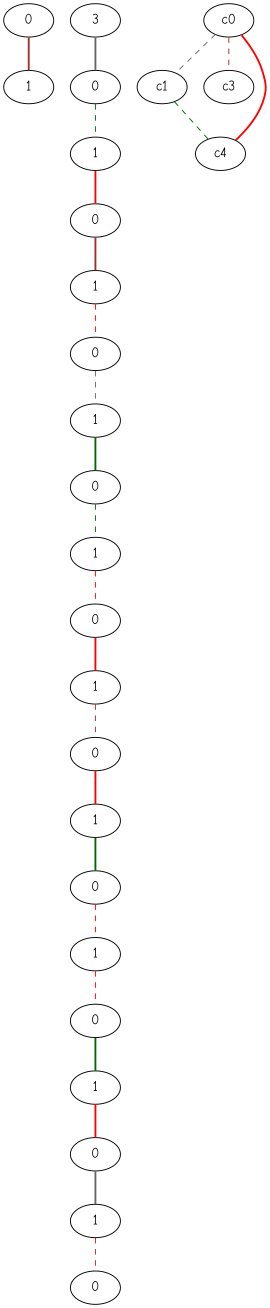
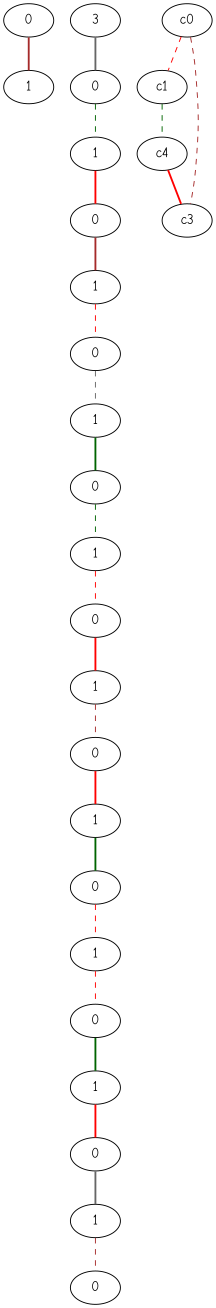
edge "c0" -- "c1": color gray40 -> red
edge "c0" -- "c4": now "c3" -- "c4"
